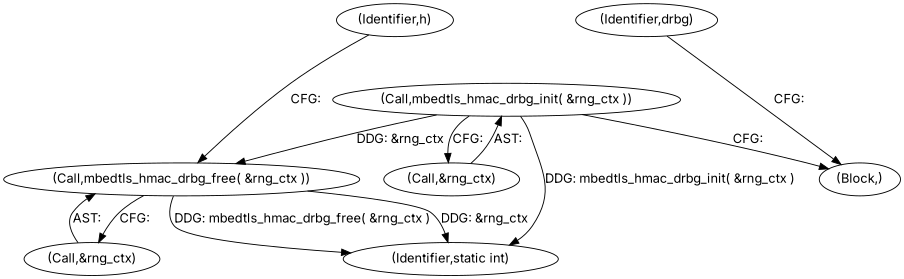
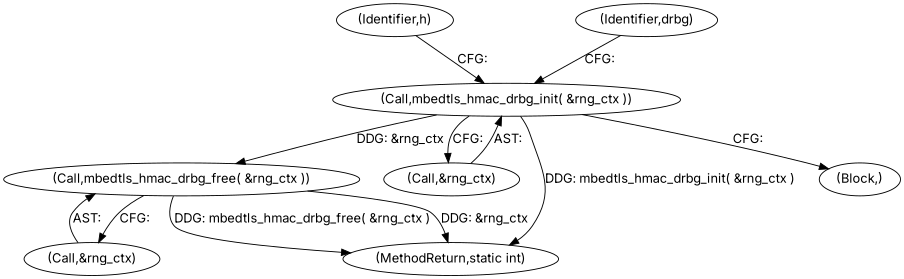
edge "(Identifier,h)" -> "(Call,mbedtls_hmac_drbg_free( &rng_ctx ))": now "(Identifier,h)" -> "(Call,mbedtls_hmac_drbg_init( &rng_ctx ))"
edge "(Identifier,drbg)" -> "(Block,)": now "(Identifier,drbg)" -> "(Call,mbedtls_hmac_drbg_init( &rng_ctx ))"
node "(Identifier,static int)": label "(Identifier,static int)" -> "(MethodReturn,static int)"
